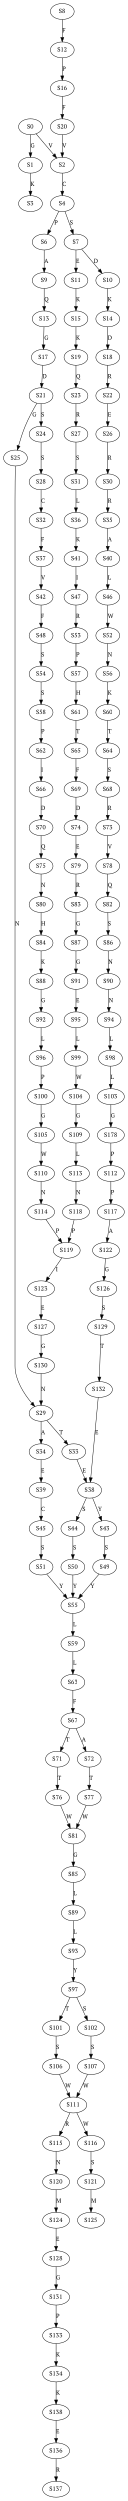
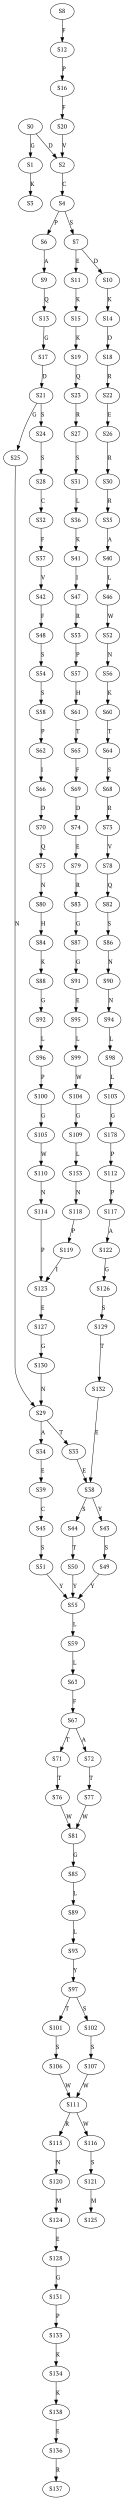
edge "S0" -> "S2": label "V" -> "D"
node "S113": label "S113" -> "S153"
edge "S114" -> "S119": now "S114" -> "S123"
edge "S44" -> "S50": label "S" -> "T"
